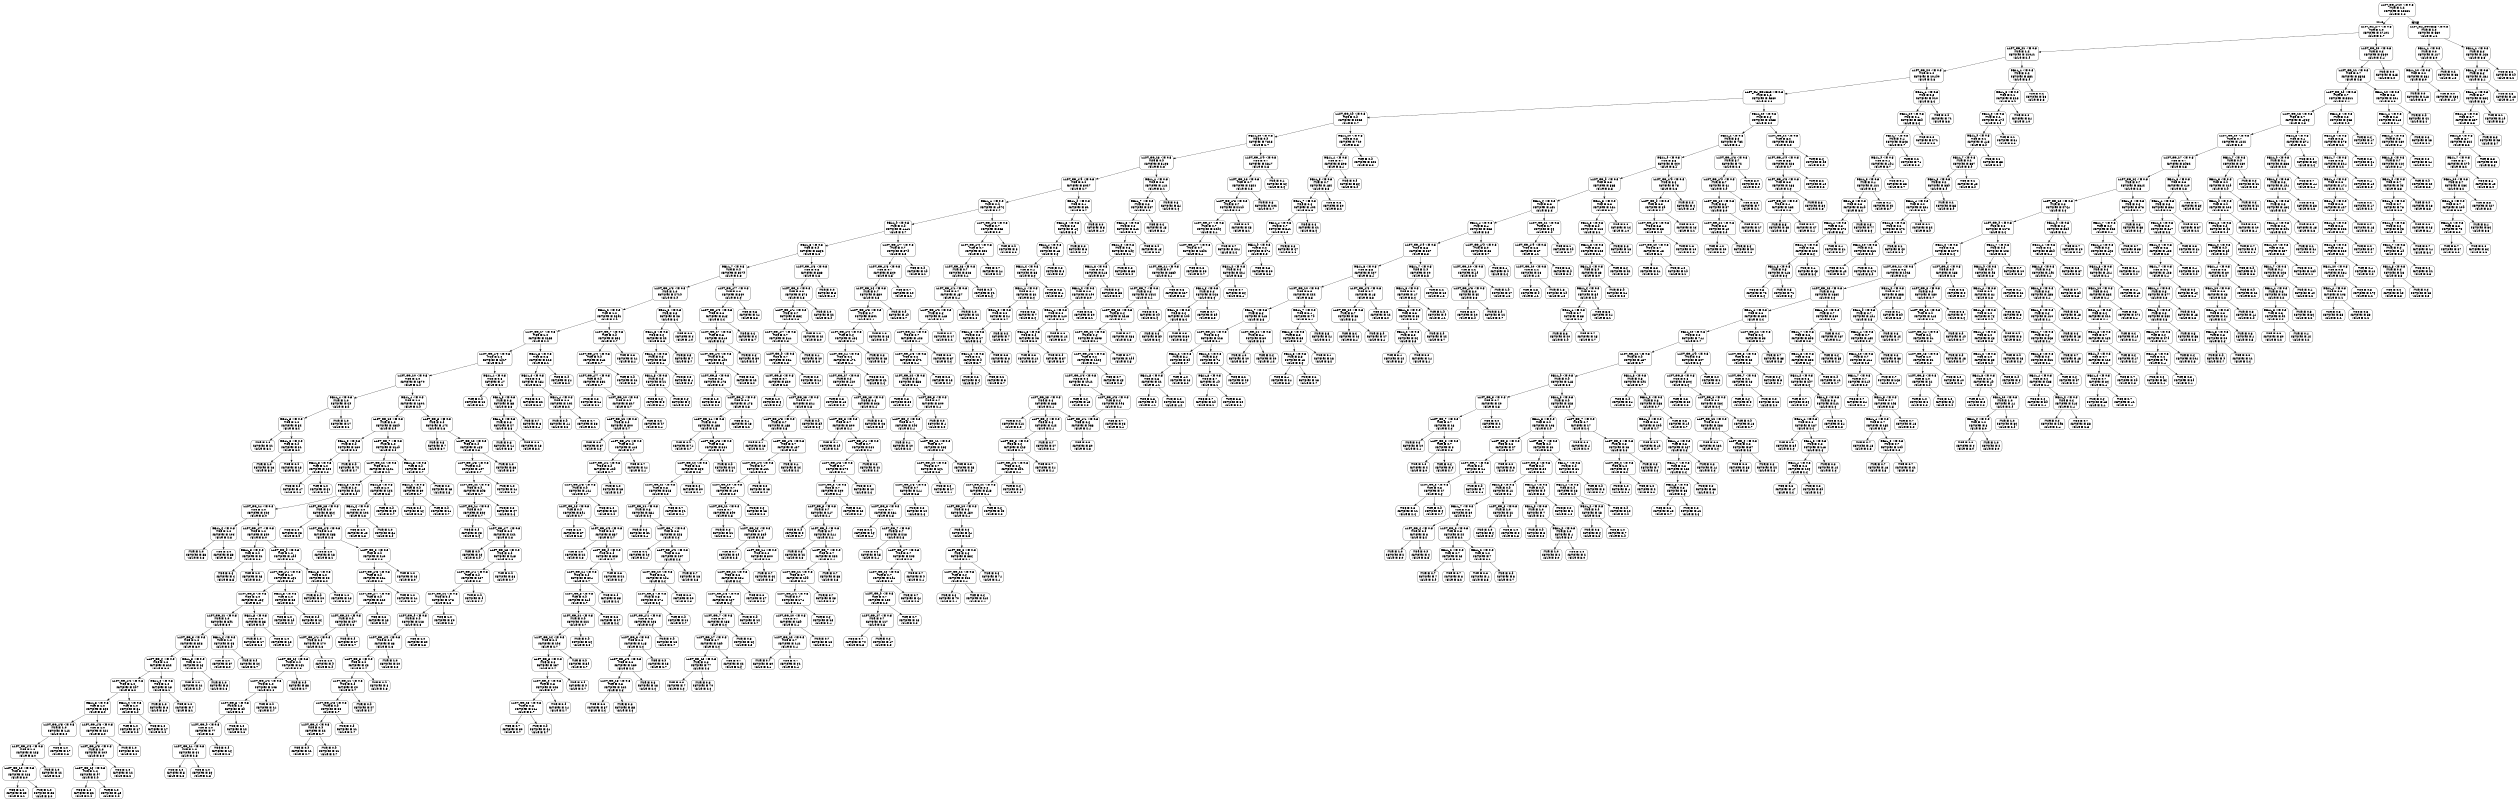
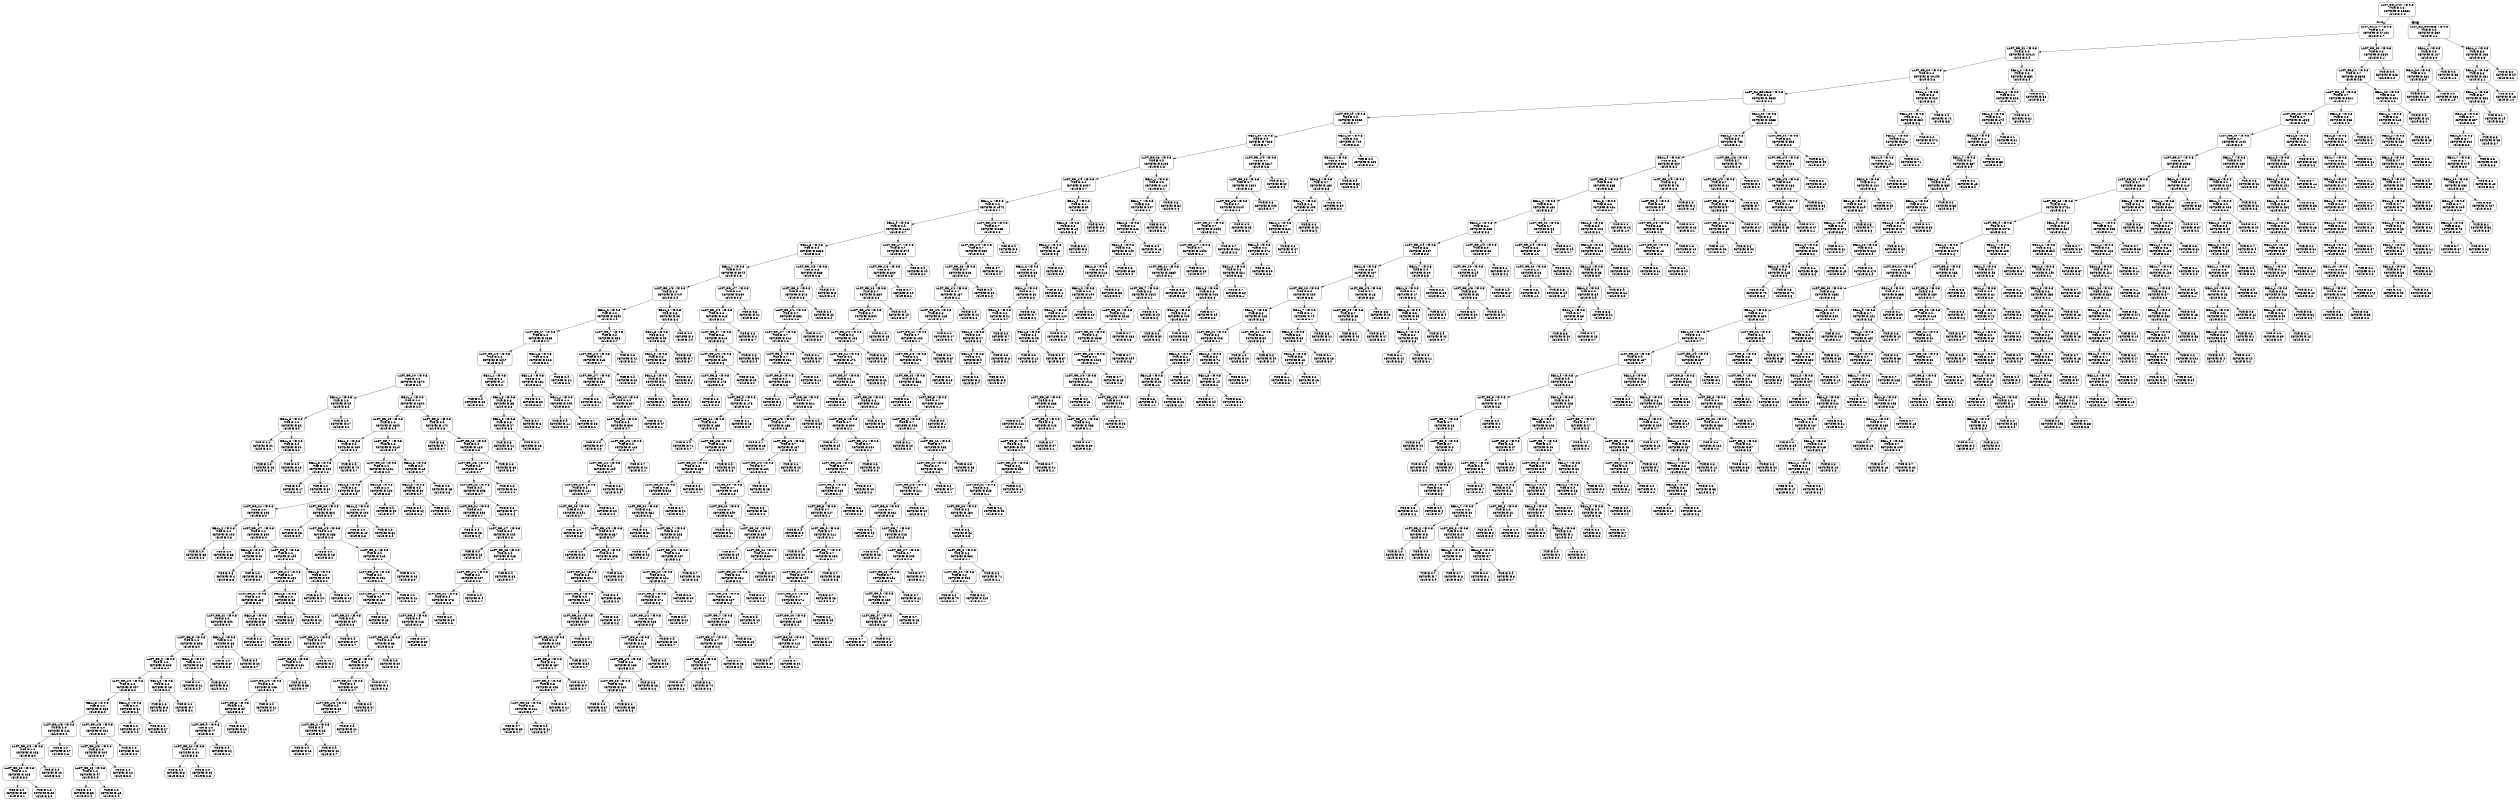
edge "LAST_CO_A-6 <= 0.5 mse = 1.0 samples = 1917 value = 2.9" -> "LAST_CO_10 <= 0.5 mse = 1.0 samples = 1870 value = 2.9": removed
